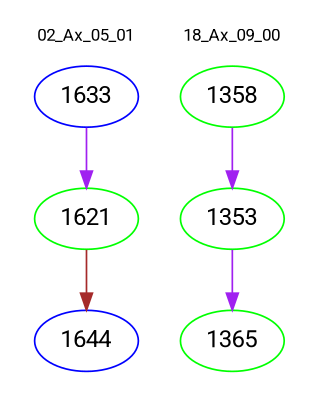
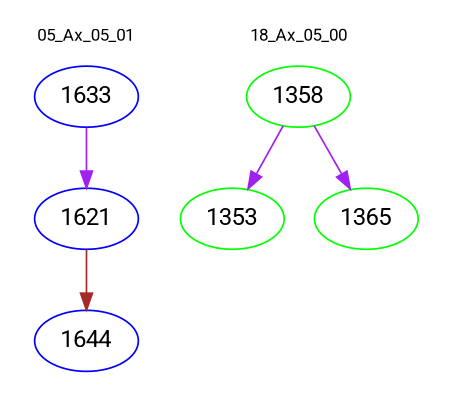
cluster "02_Ax_05_01": label "02_Ax_05_01" -> "05_Ax_05_01"
cluster "18_Ax_09_00": label "18_Ax_09_00" -> "18_Ax_05_00"
node "1621": color green -> blue
edge "1353" -> "1365": now "1358" -> "1365"
